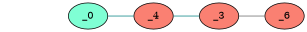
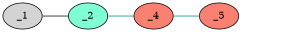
node "_1": added
node "_0": label "_0" -> "_2"
node "_3": label "_3" -> "_5"
node "_6": removed
